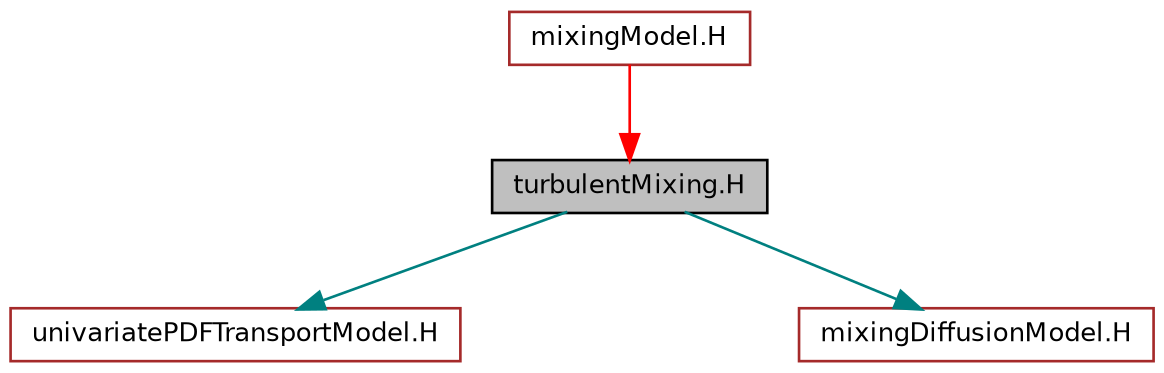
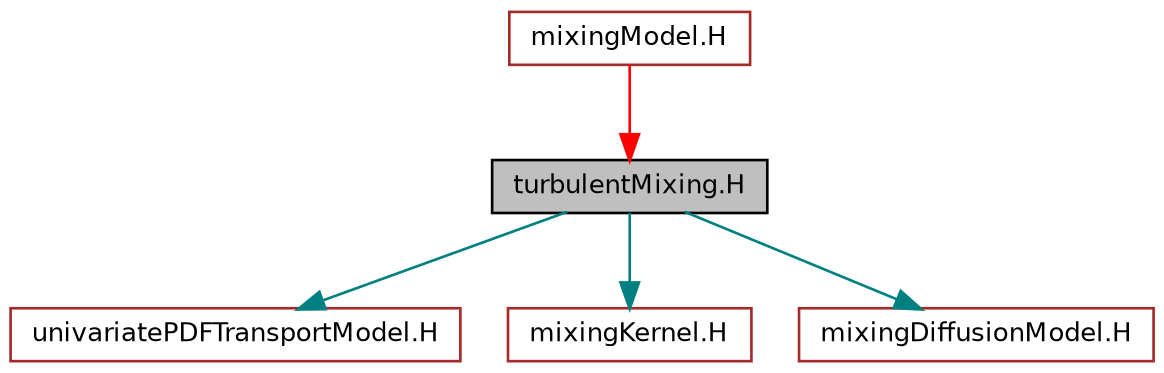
node "mixingKernel.H": added
